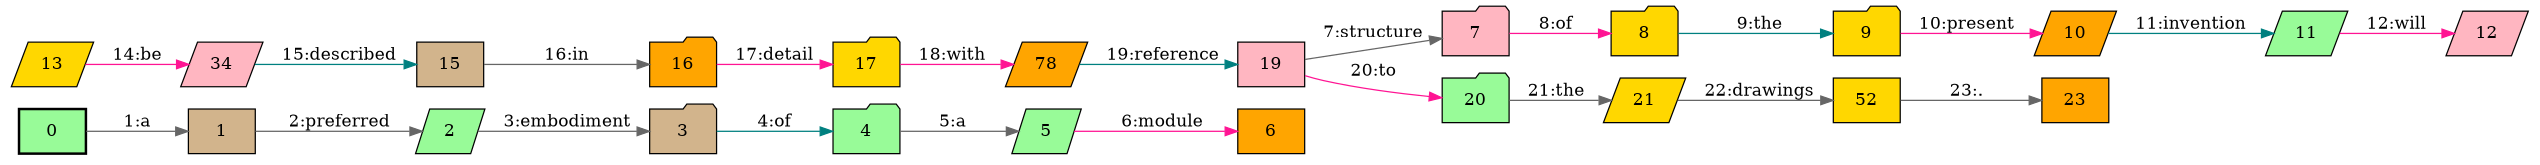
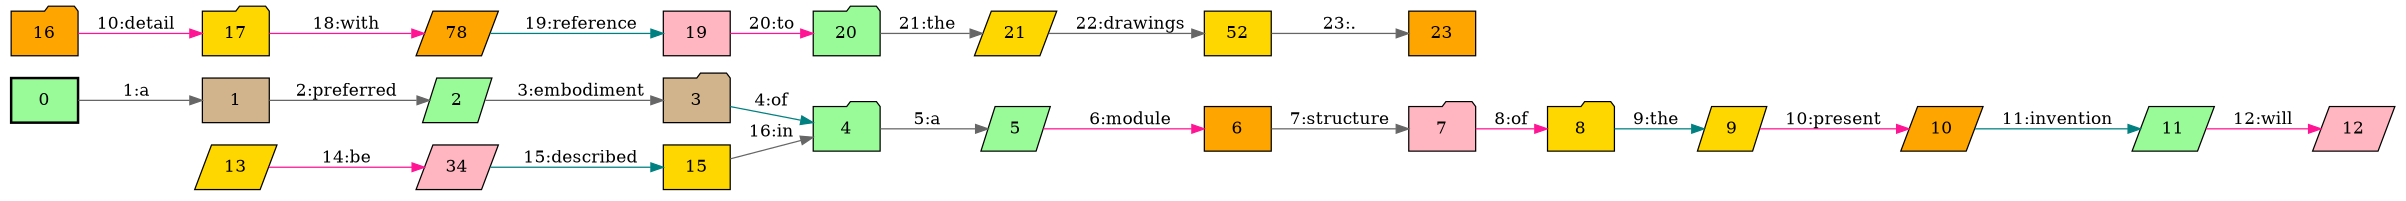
node "9": shape folder -> parallelogram
edge "19" -> "7": now "6" -> "7"
edge "16" -> "17": label "17:detail" -> "10:detail"
node "15": fillcolor tan -> gold
edge "15" -> "16": now "15" -> "4"
